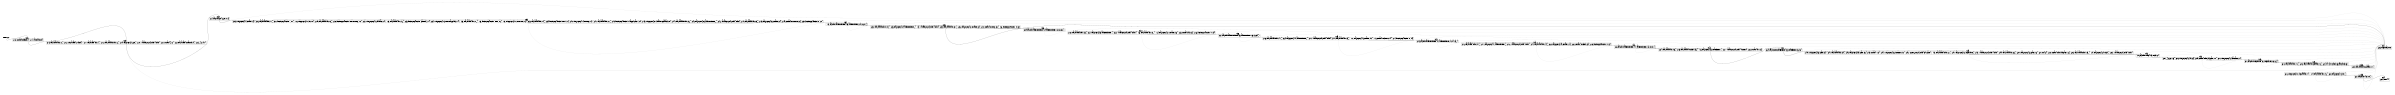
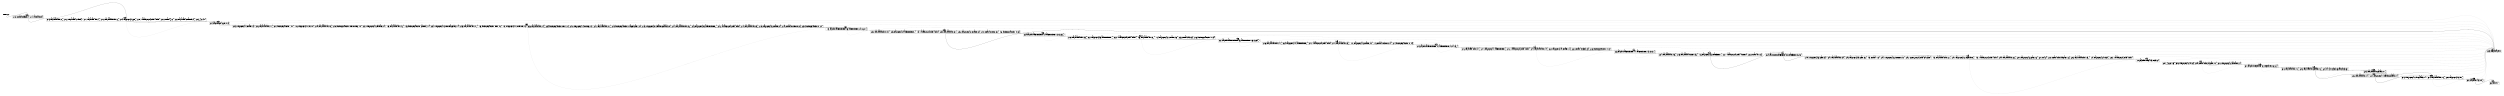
edge "6215: read-variable['dropCallback',v71,-]" -> "6218: write-property[v72,'dropCallback',v71]*": added
node "6216: read-variable['this',v74,-]": added
